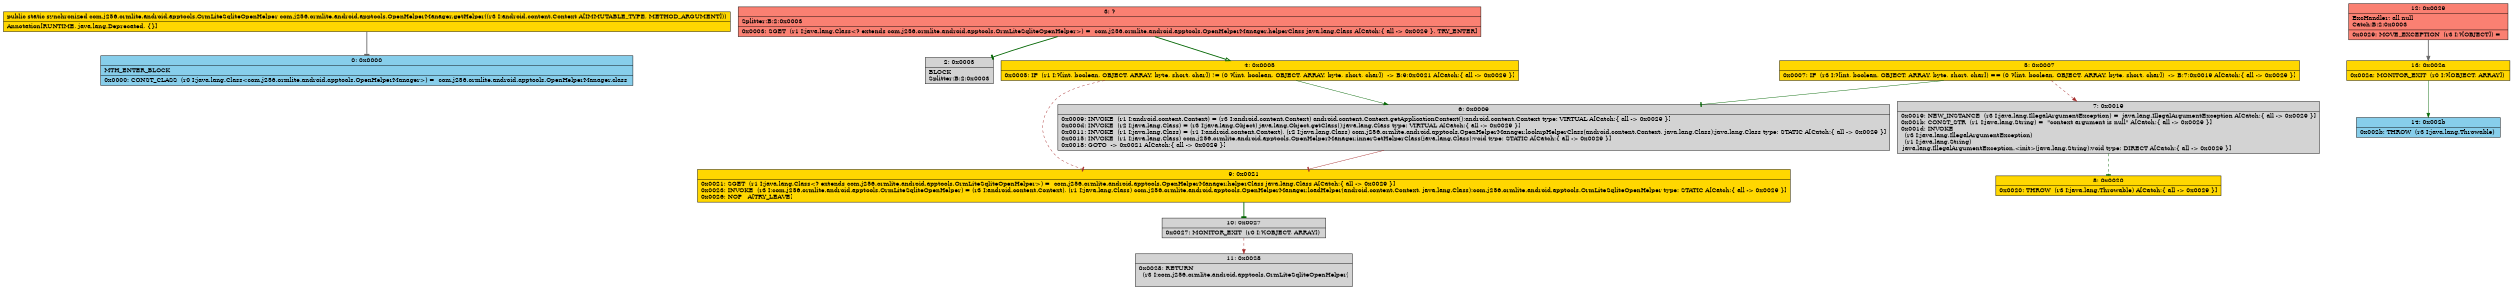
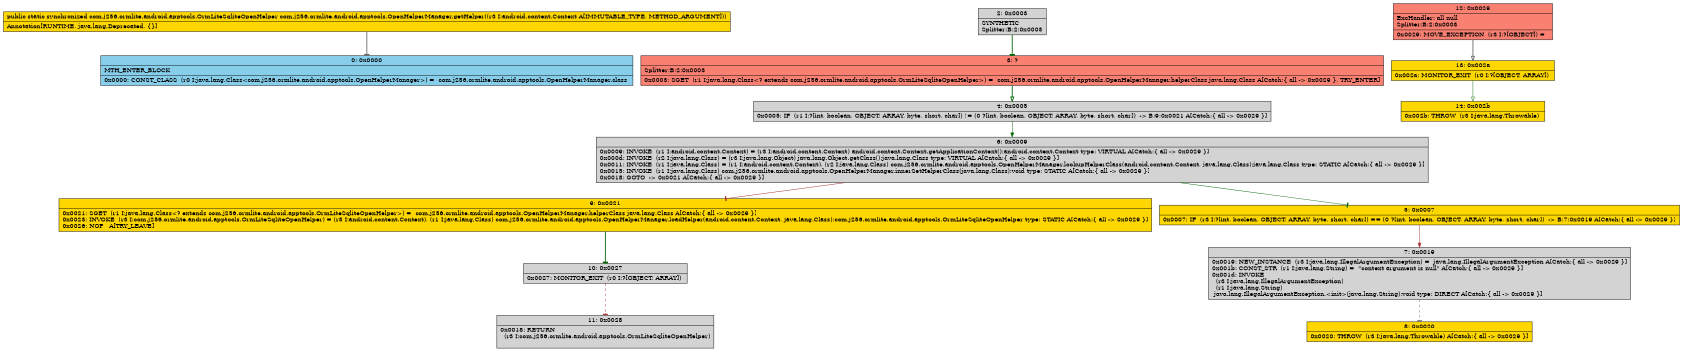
node "12: 0x0029": text "Catch:B:2:0x0003" -> "Splitter:B:2:0x0003"
edge "3: ?" -> "2: 0x0003": reversed
edge "12: 0x0029" -> "13: 0x002a": arrowhead normal -> onormal
node "4: 0x0005": fillcolor gold -> lightgrey
node "2: 0x0003": text "BLOCK" -> "SYNTHETIC"
edge "5: 0x0007" -> "7: 0x0019": style dashed -> solid
edge "5: 0x0007" -> "6: 0x0009": reversed
edge "13: 0x002a" -> "14: 0x002b": arrowhead normal -> onormal
edge "4: 0x0005" -> "9: 0x0021": removed
node "14: 0x002b": fillcolor skyblue -> gold
edge "7: 0x0019" -> "8: 0x0020": color darkgreen -> gray40
edge "10: 0x0027" -> "11: 0x0028": arrowhead normal -> tee
node "11: 0x0028": text "0x0028: RETURN" -> "0x0018: RETURN"
